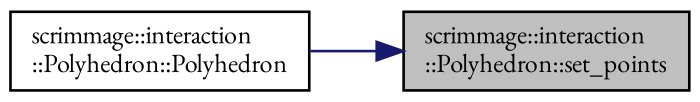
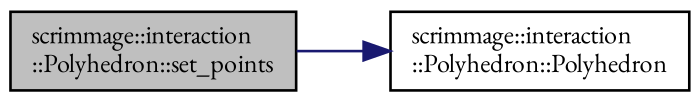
edge "scrimmage::interaction ::Polyhedron::Polyhedron" -> "scrimmage::interaction ::Polyhedron::set_points": reversed
